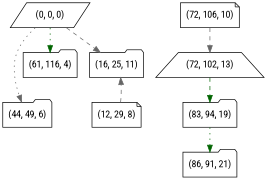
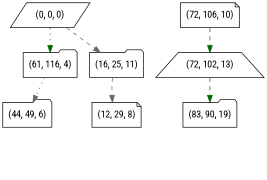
edge "(72, 106, 10)" -> "(72, 102, 13)": color gray40 -> darkgreen
edge "(0, 0, 0)" -> "(44, 49, 6)": now "(61, 116, 4)" -> "(44, 49, 6)"
edge "(12, 29, 8)" -> "(16, 25, 11)": reversed
node "(83, 94, 19)": label "(83, 94, 19)" -> "(83, 90, 19)"
node "(86, 91, 21)": removed
